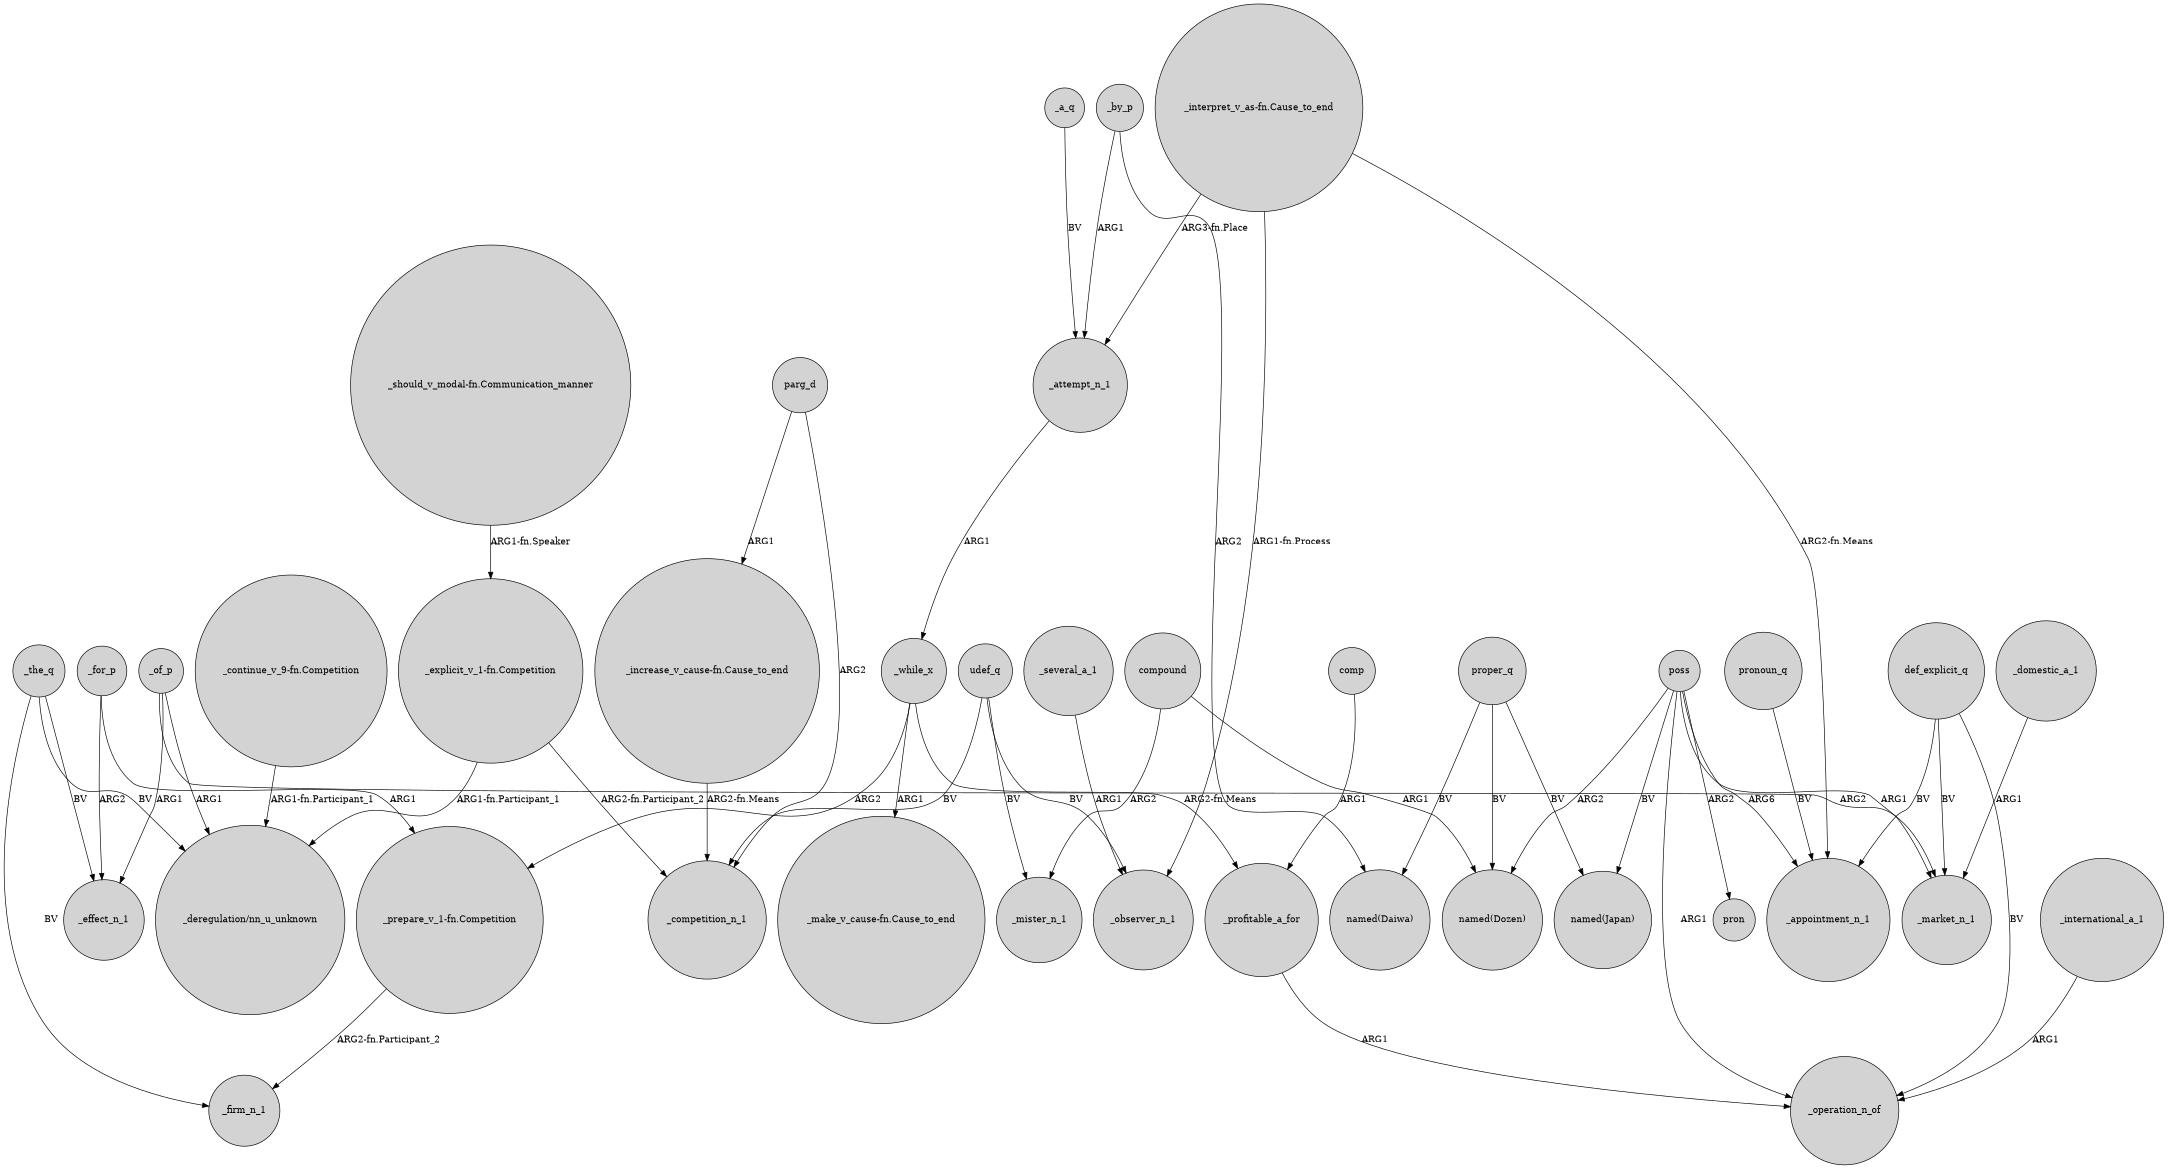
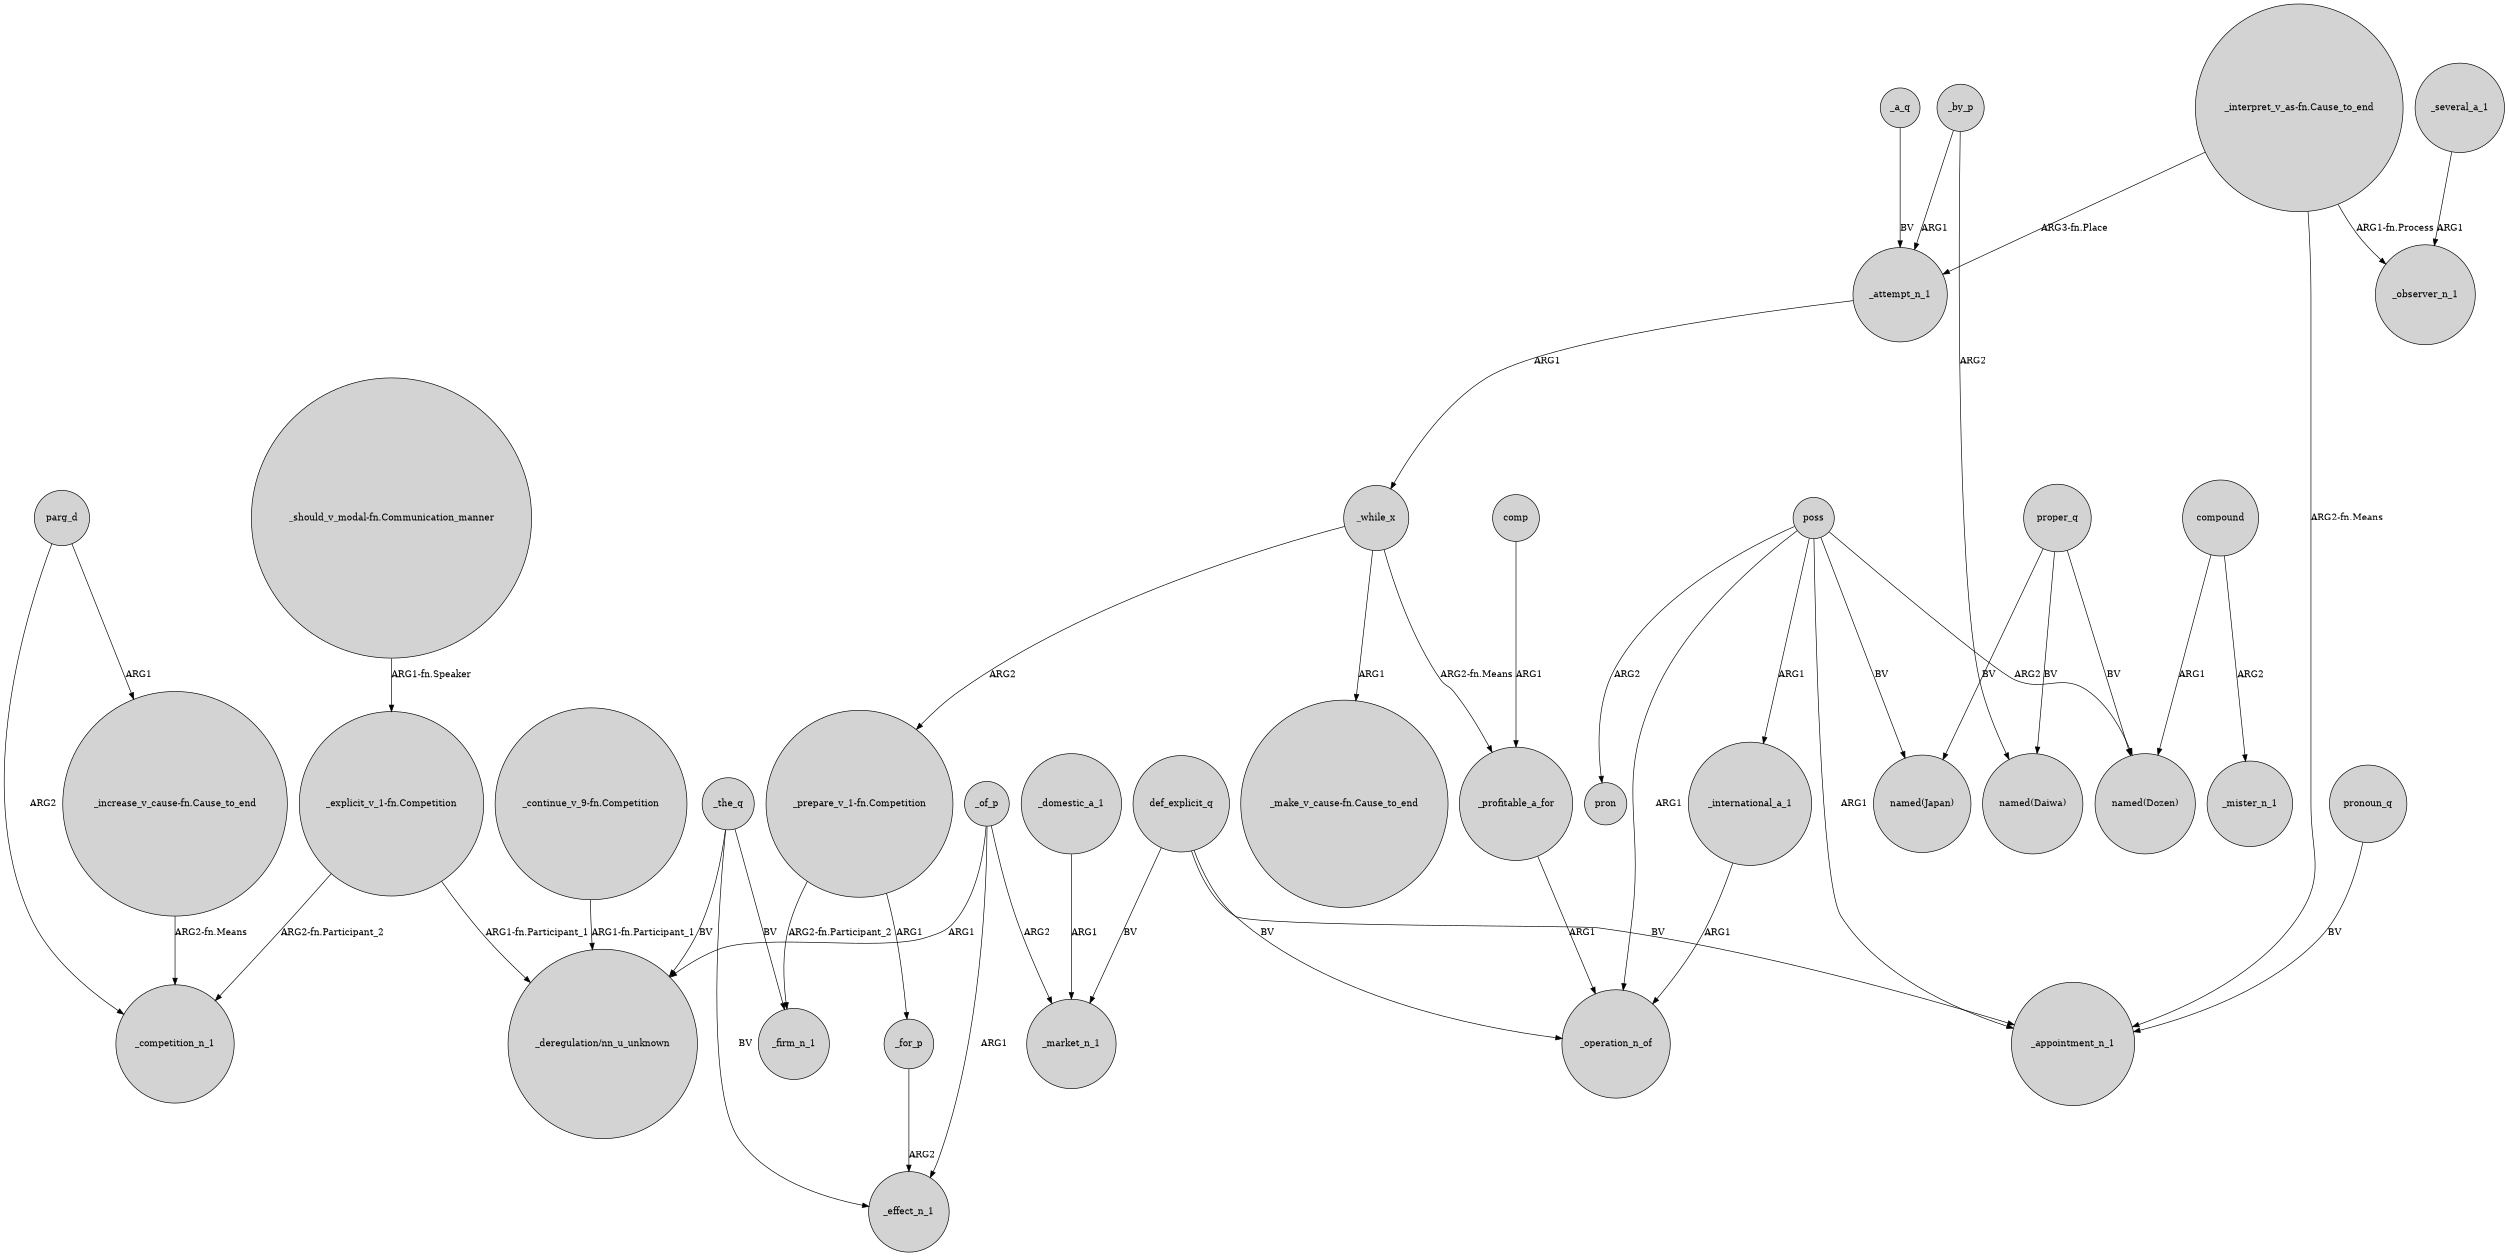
node "udef_q": removed
edge "_for_p" -> "_prepare_v_1-fn.Competition": reversed
edge "poss" -> "_market_n_1": now "poss" -> "_international_a_1"
edge "poss" -> "_appointment_n_1": label "ARG6" -> "ARG1"
